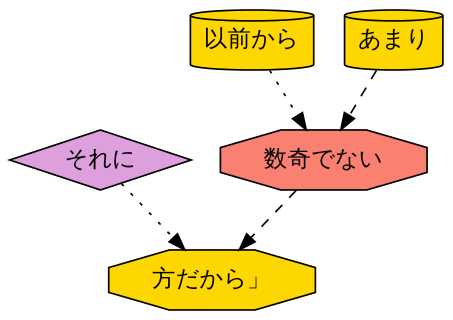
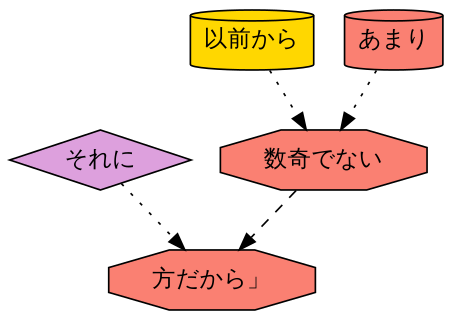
node "あまり": fillcolor gold -> salmon
edge "あまり" -> "数奇でない": style dashed -> dotted
node "方だから」": fillcolor gold -> salmon
